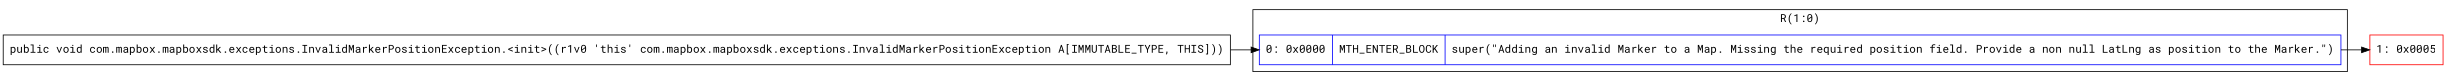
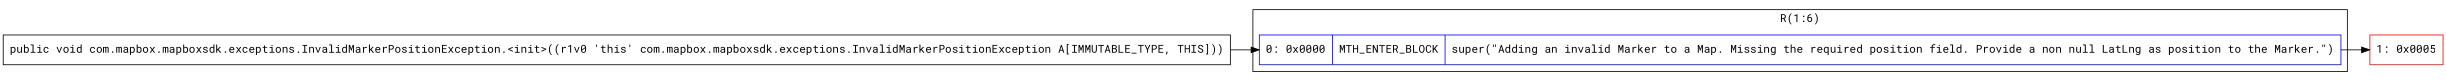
cluster "R(1:0)": label "R(1:0)" -> "R(1:6)"
